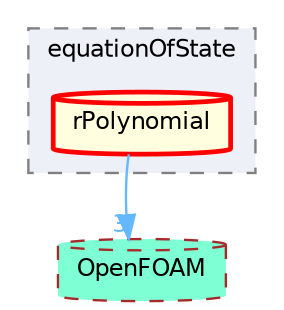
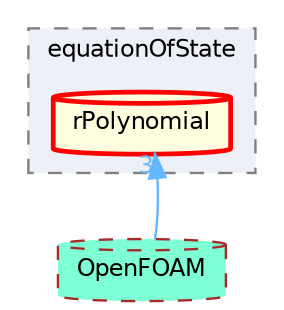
edge "rPolynomial" -> "OpenFOAM": reversed
